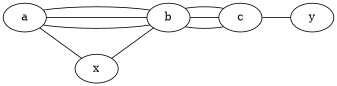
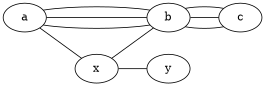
edge "c" -- "y": now "x" -- "y"
